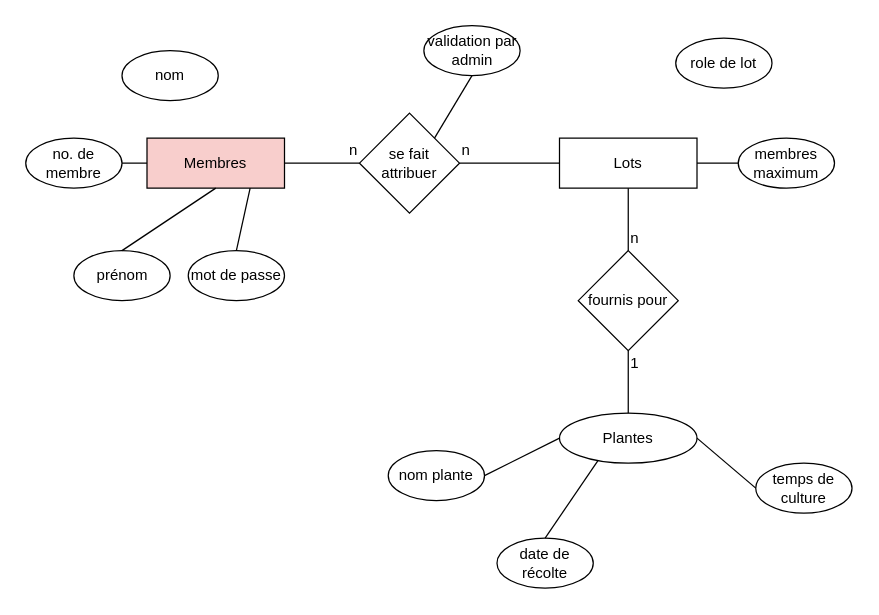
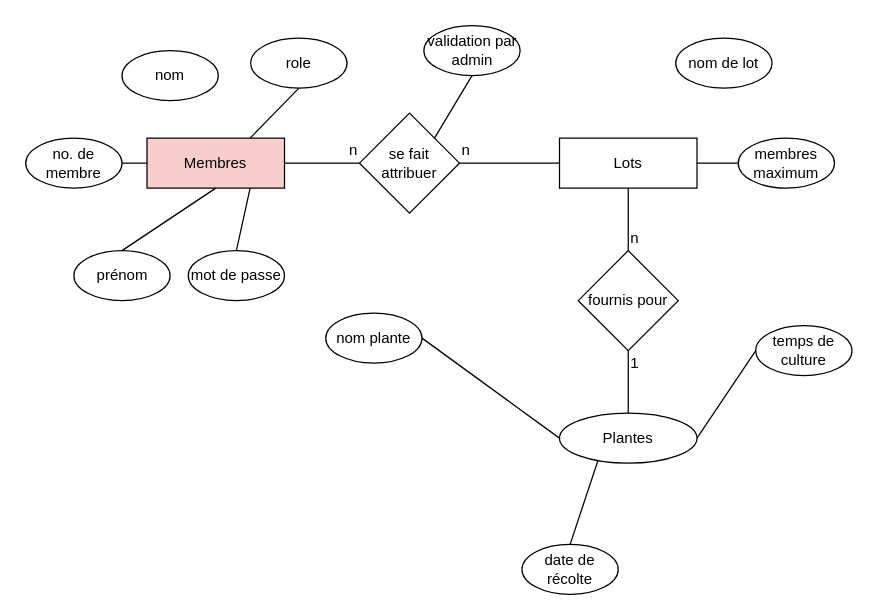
node "role": added
node "role de lot": label "role de lot" -> "nom de lot"
edge "role" -- "Membres": added
node "nom plante": moved (436, 476) -> (374, 338)
node "temps de culture": moved (804, 488) -> (804, 351)
node "date de récolte": moved (545, 563) -> (570, 569)
